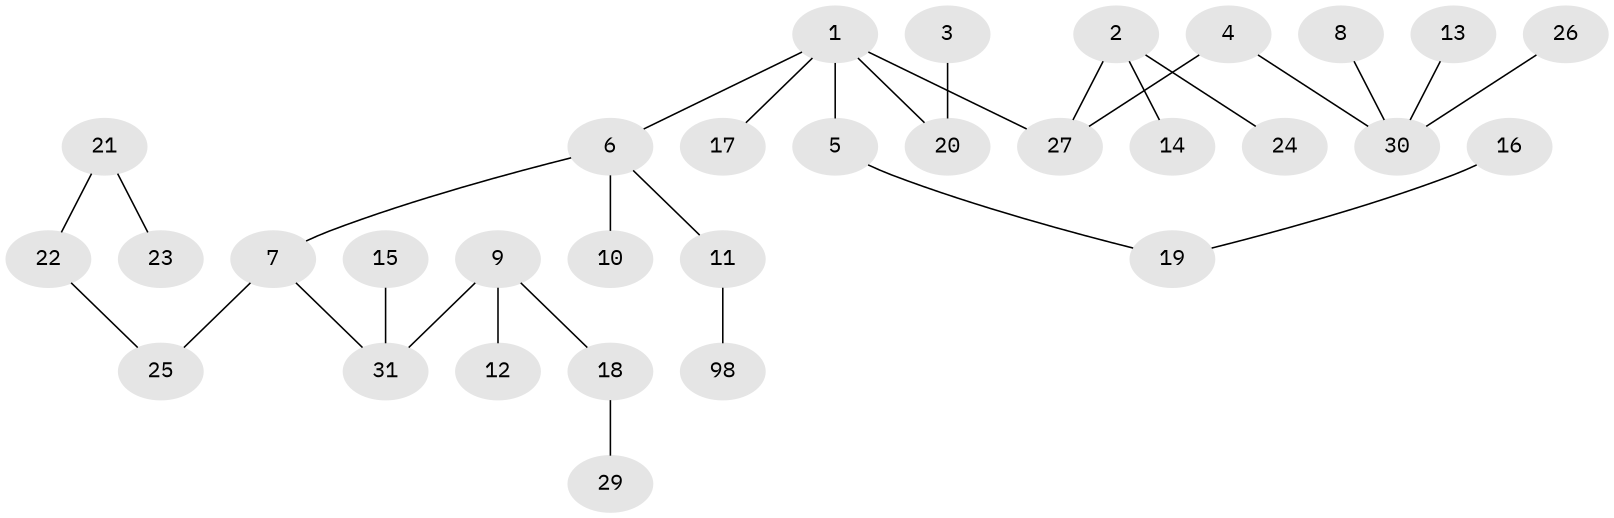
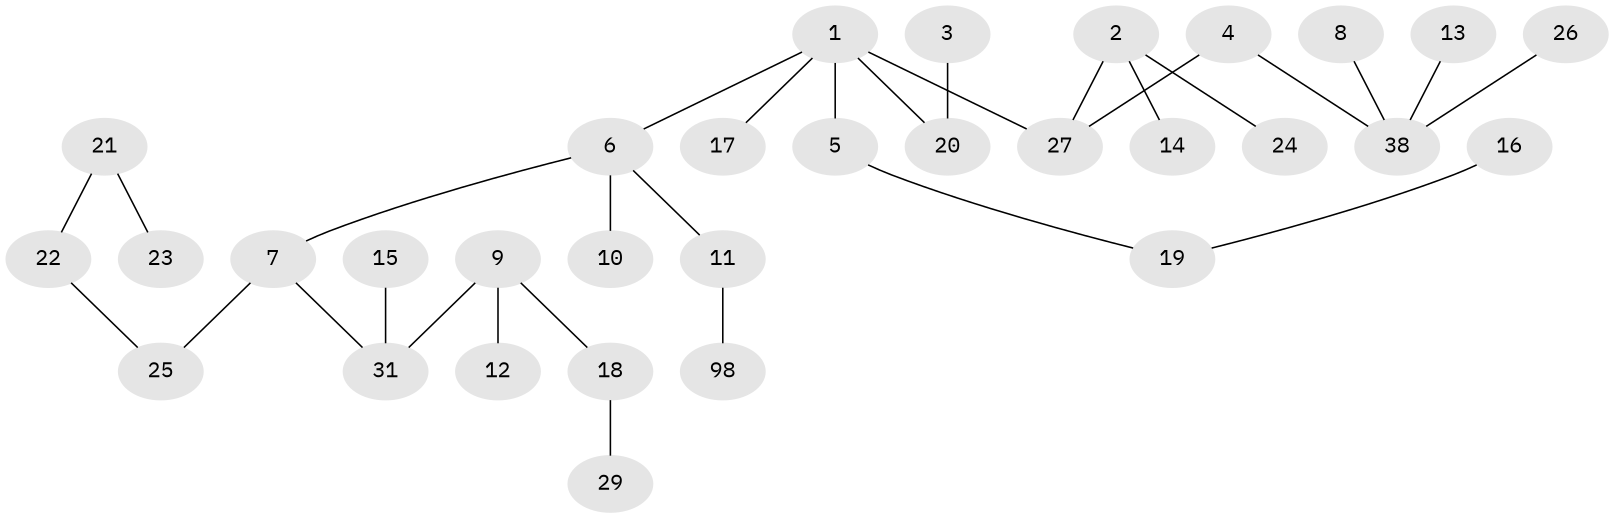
node "30": label "30" -> "38"
